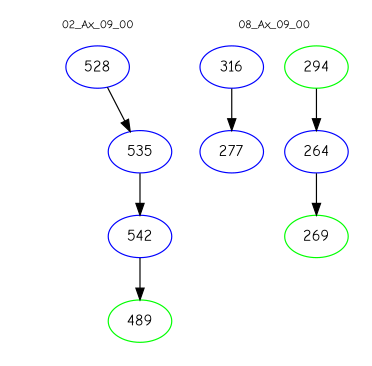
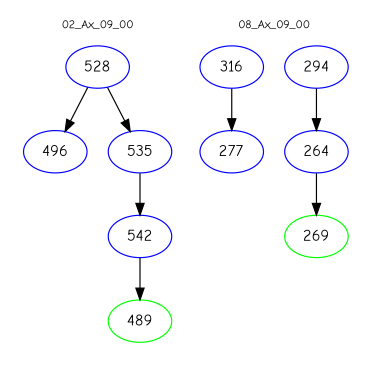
node "294": color green -> blue
node "496": added
